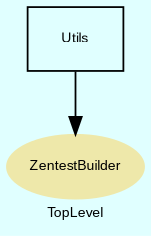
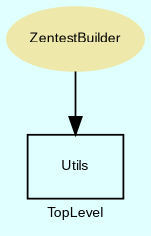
edge "Utils" -> "ZentestBuilder": reversed
